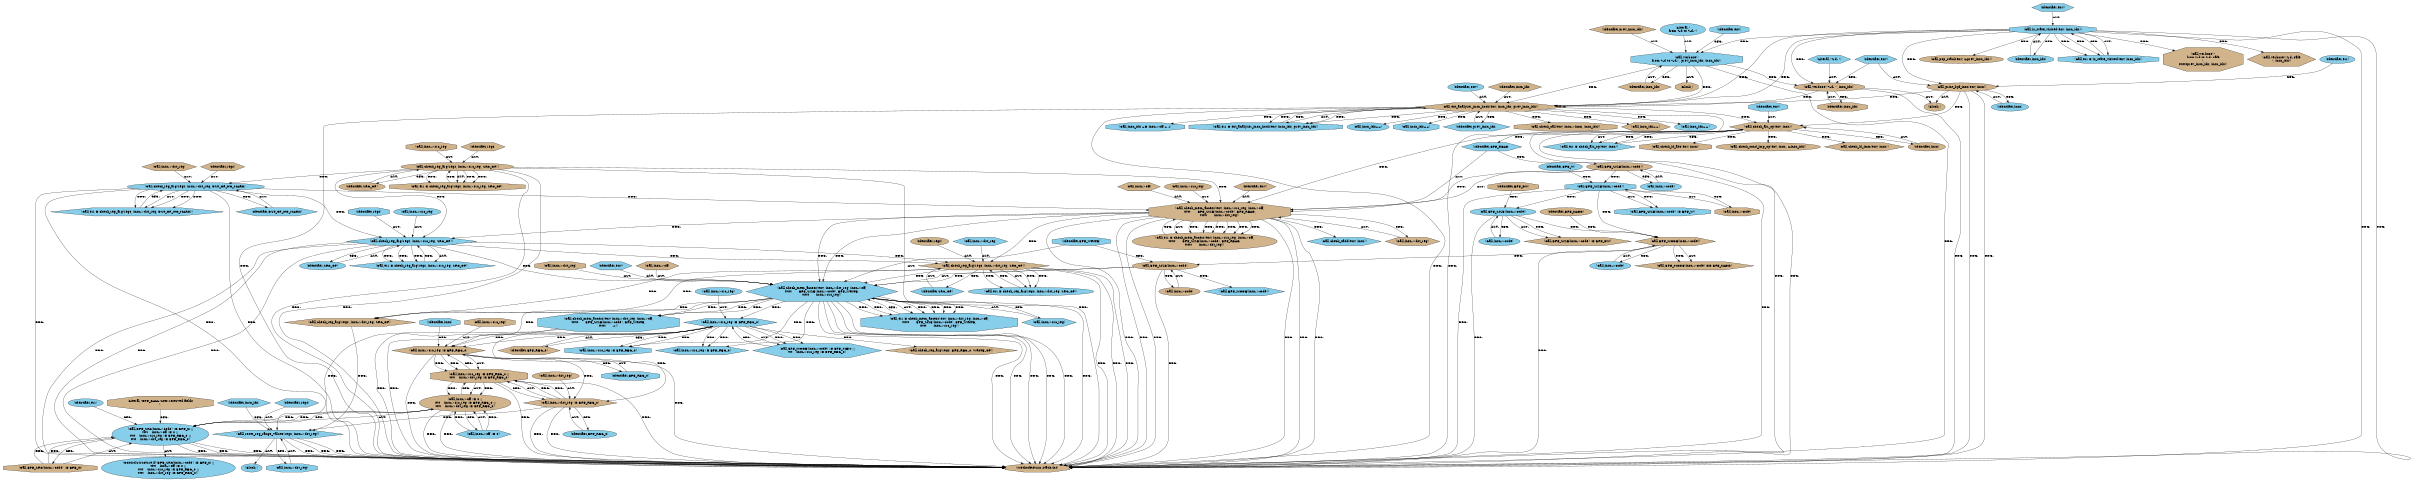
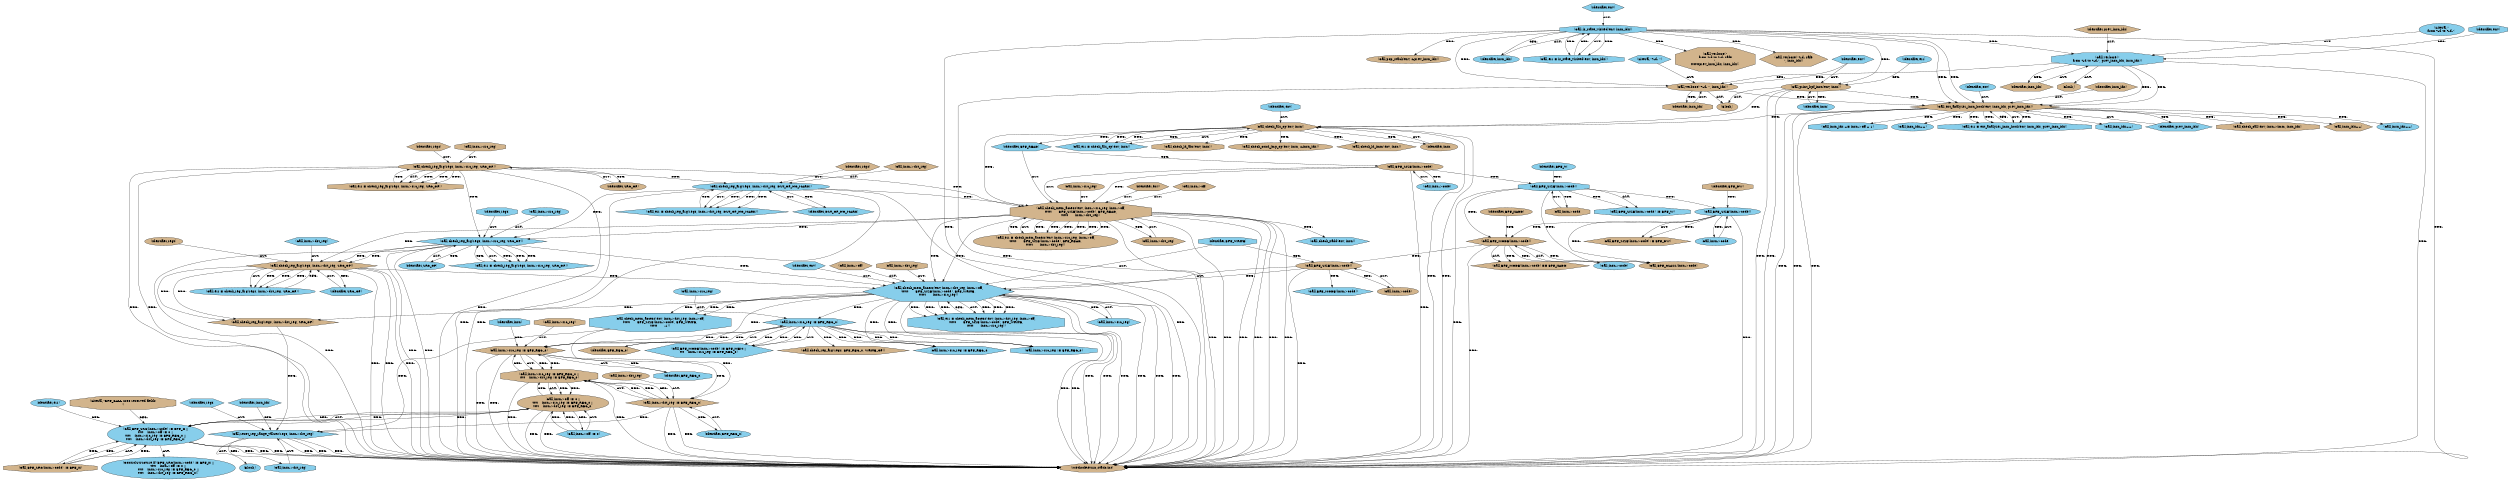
node "(Call,BPF_CLASS(insn->code))": added
